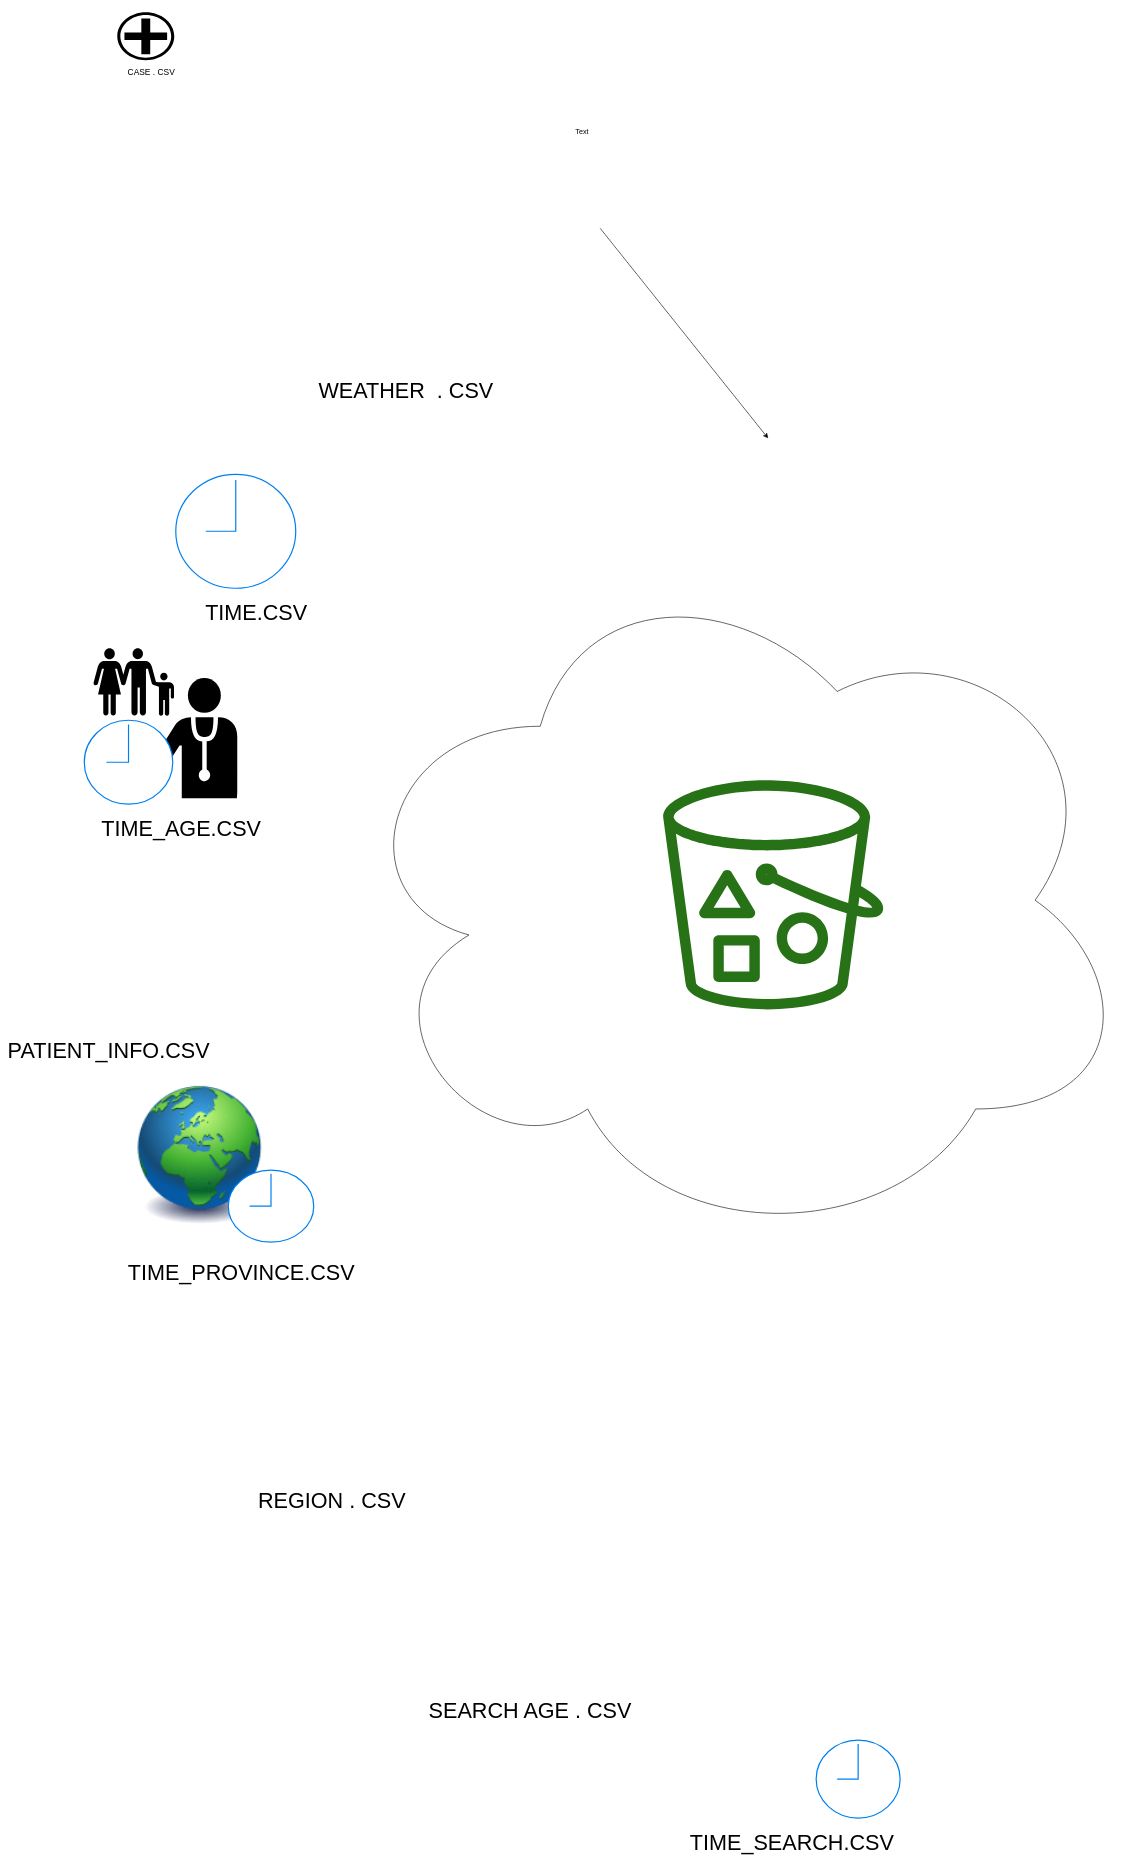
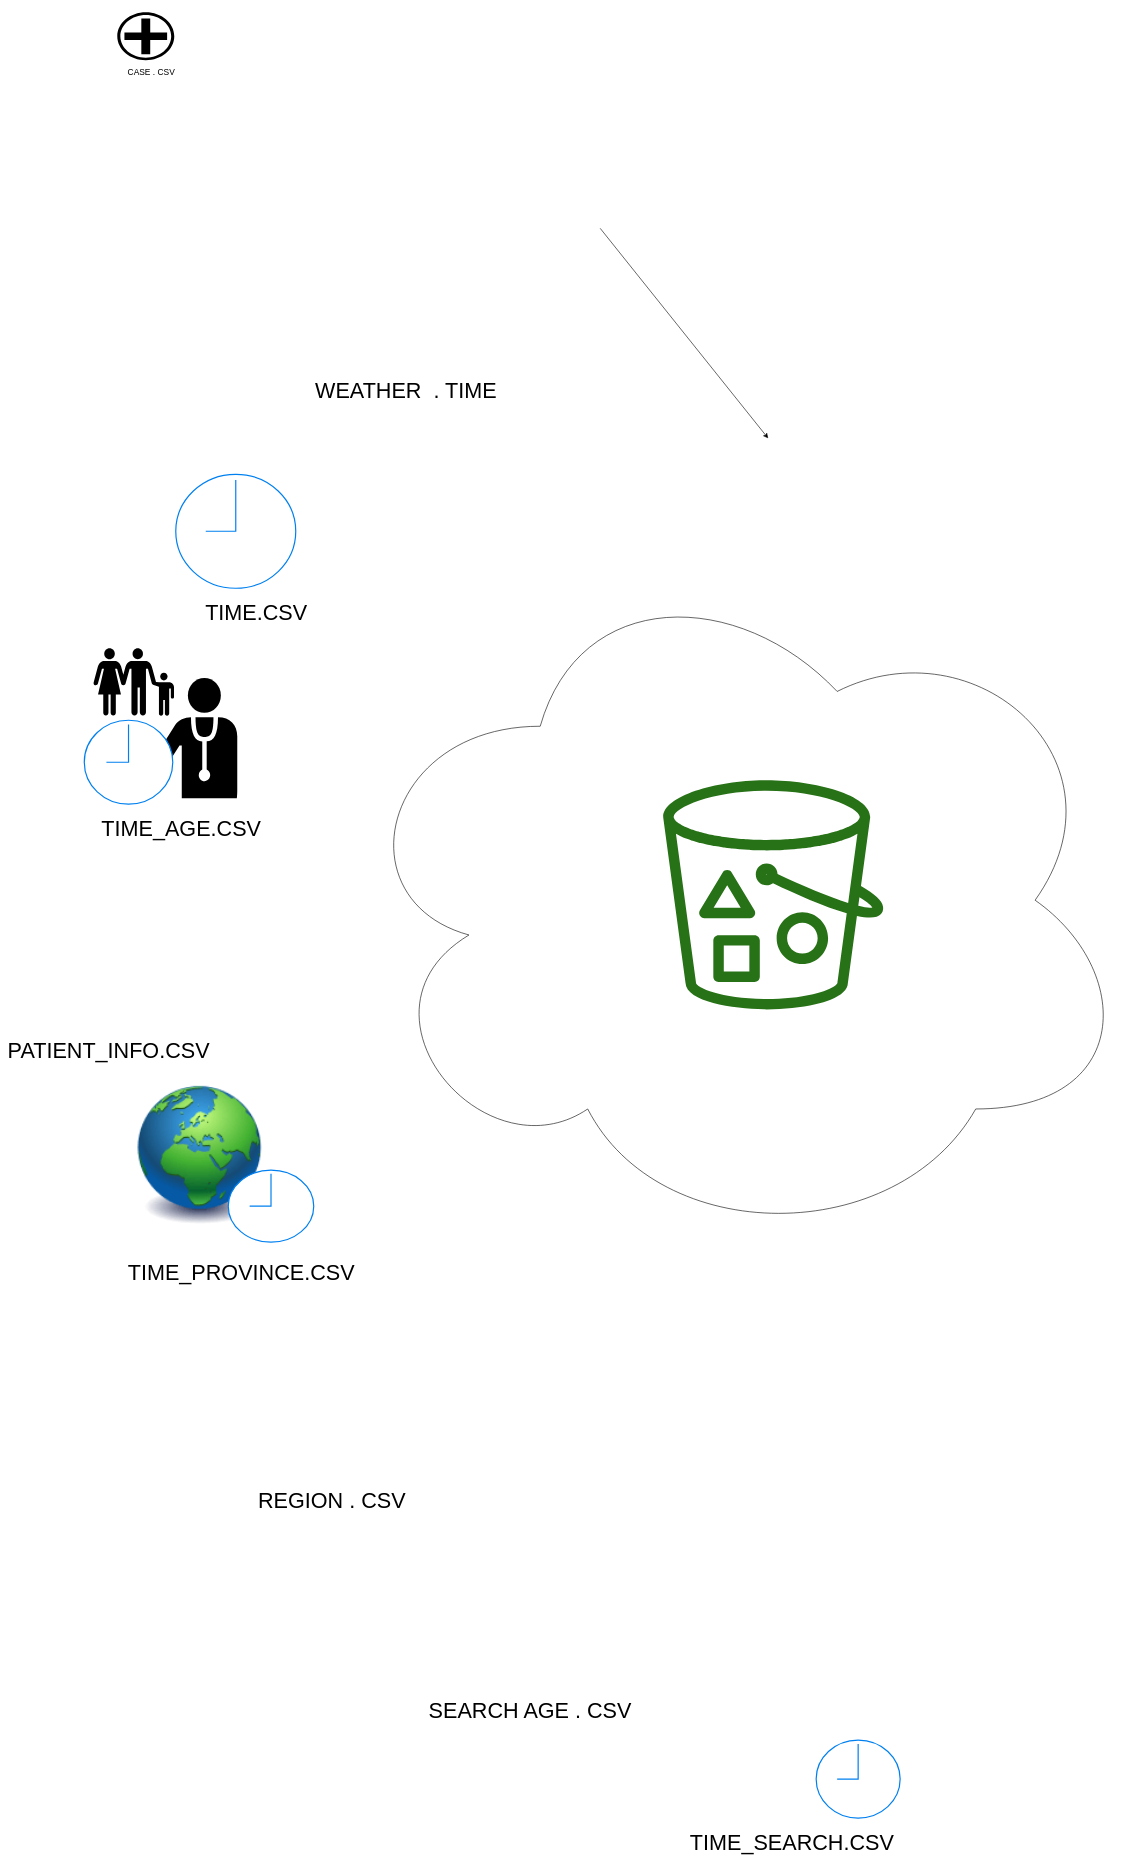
node "Text": removed
node "WEATHER . CSV": label "WEATHER . CSV" -> "WEATHER . TIME"
